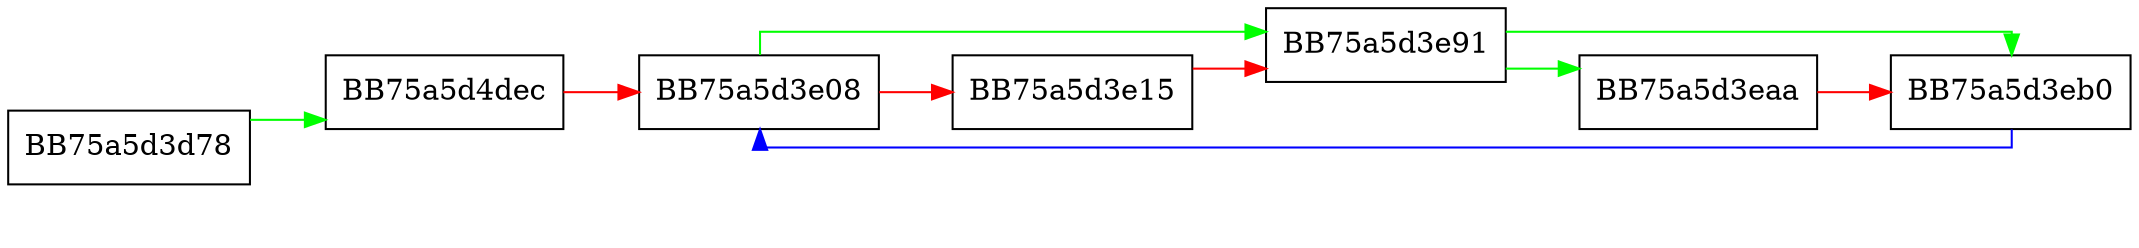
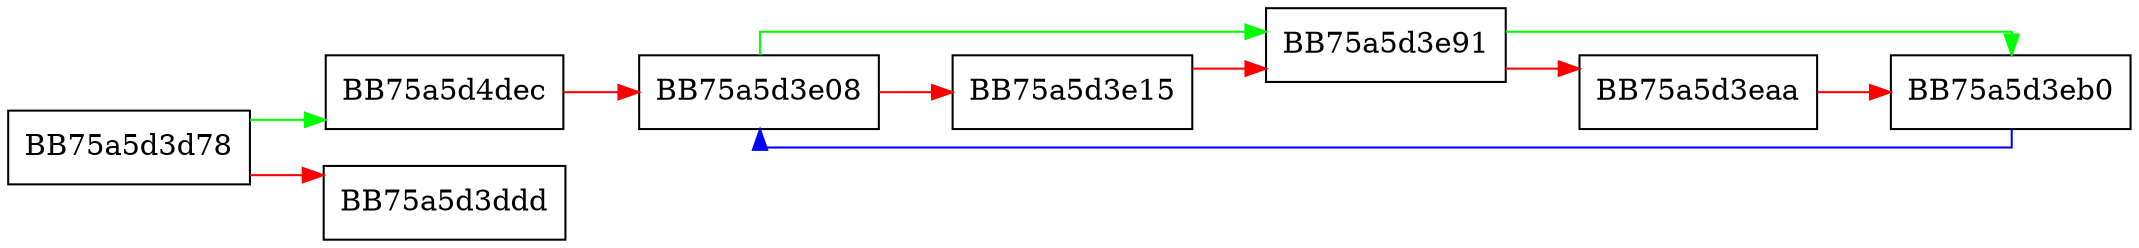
edge "BB75a5d3e91" -> "BB75a5d3eaa": color green -> red
node "BB75a5d3ddd": added
